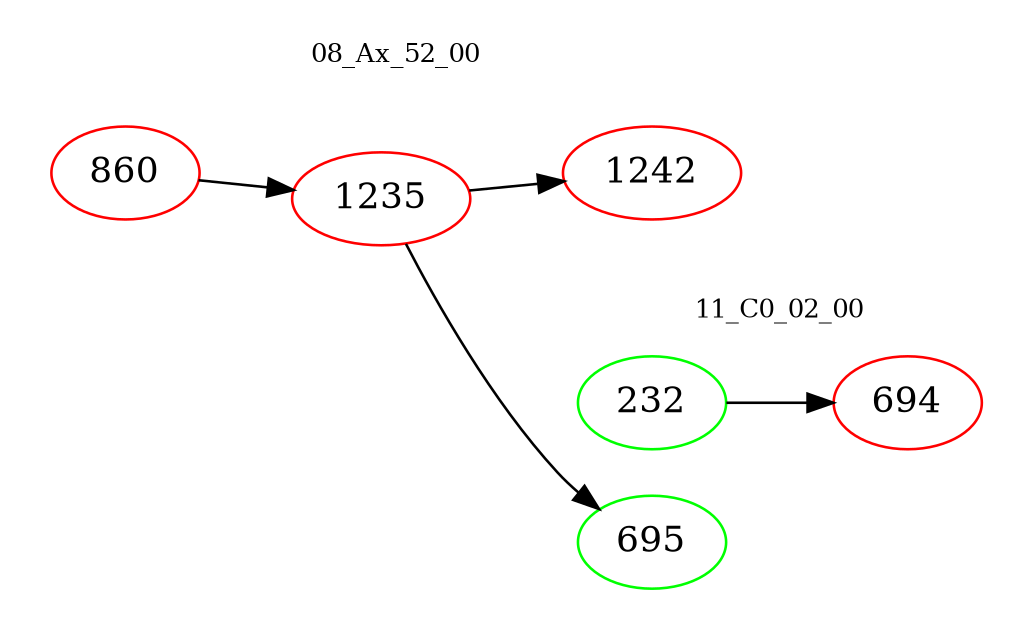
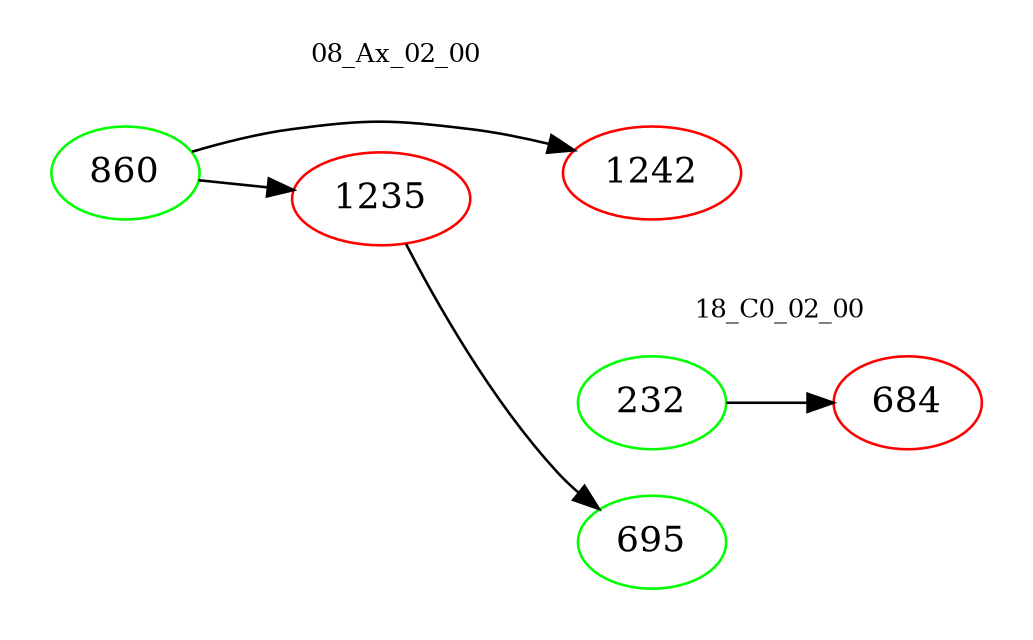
cluster "08_Ax_52_00": label "08_Ax_52_00" -> "08_Ax_02_00"
node "860": color red -> green
edge "1235" -> "1242": now "860" -> "1242"
cluster "11_C0_02_00": label "11_C0_02_00" -> "18_C0_02_00"
node "694": label "694" -> "684"
